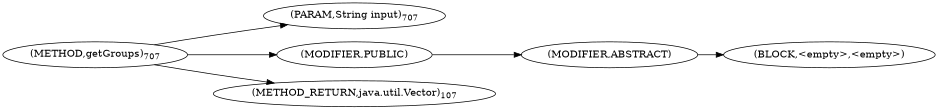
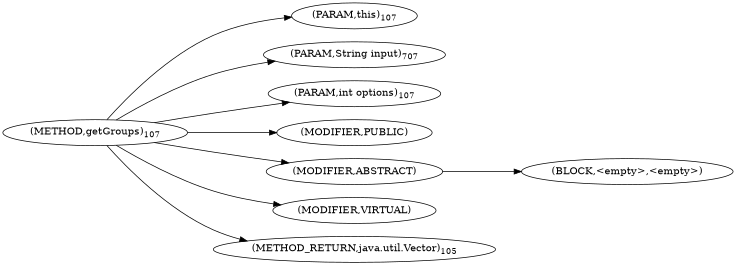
node "(PARAM,this)": added
node "(METHOD,getGroups)": text "707" -> "107"
edge "(MODIFIER,PUBLIC)" -> "(MODIFIER,ABSTRACT)": now "(METHOD,getGroups)" -> "(MODIFIER,ABSTRACT)"
node "(METHOD_RETURN,java.util.Vector)": text "107" -> "105"
node "(PARAM,int options)": added
node "(MODIFIER,VIRTUAL)": added
